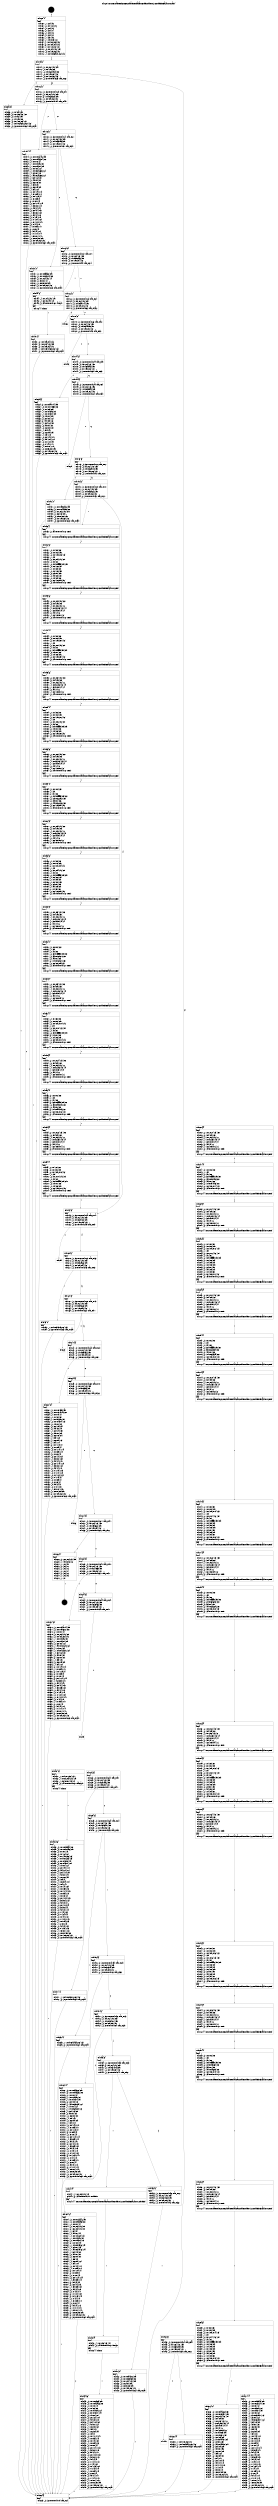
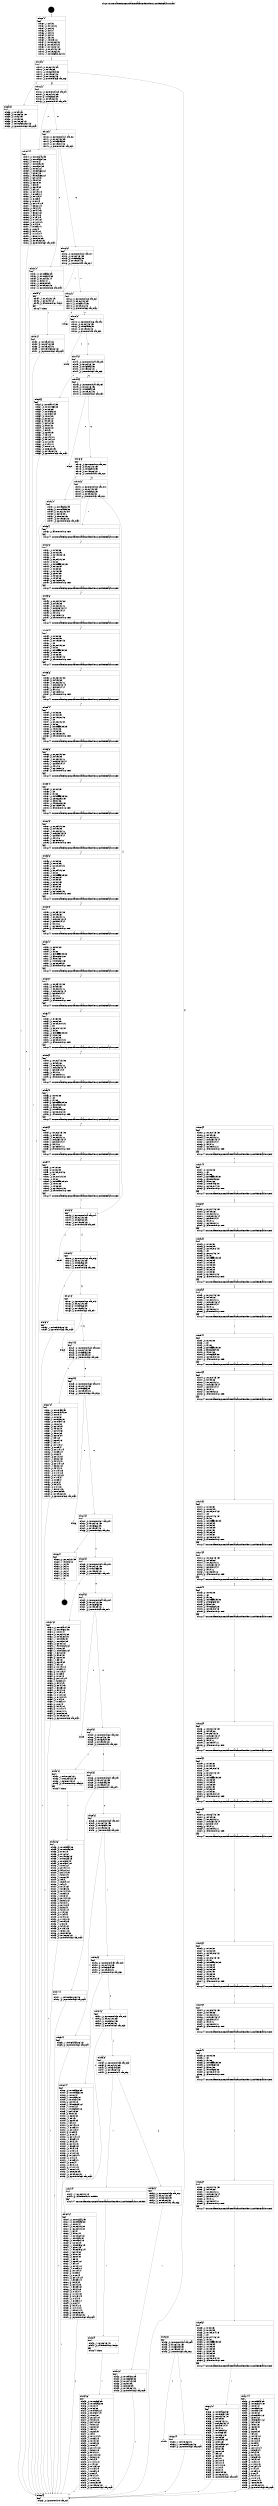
node "0x4018bd [25]": added
